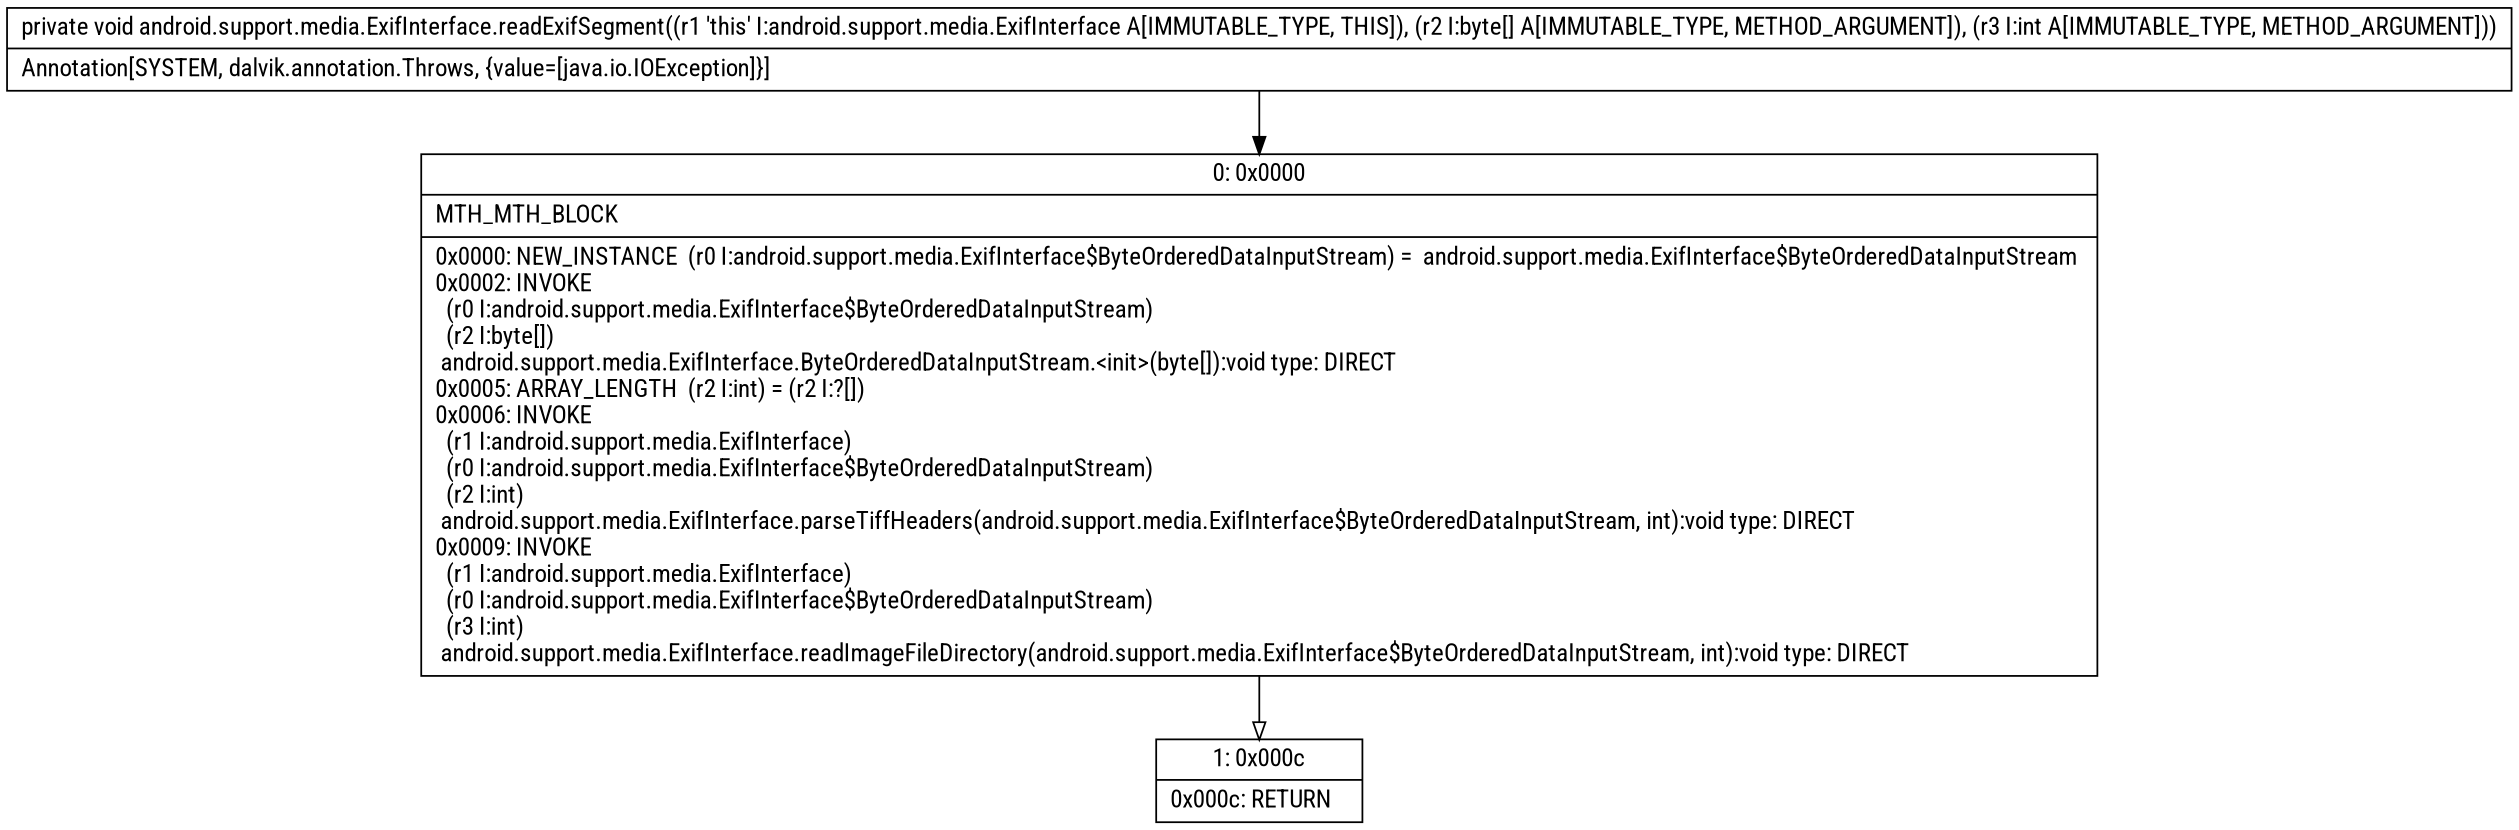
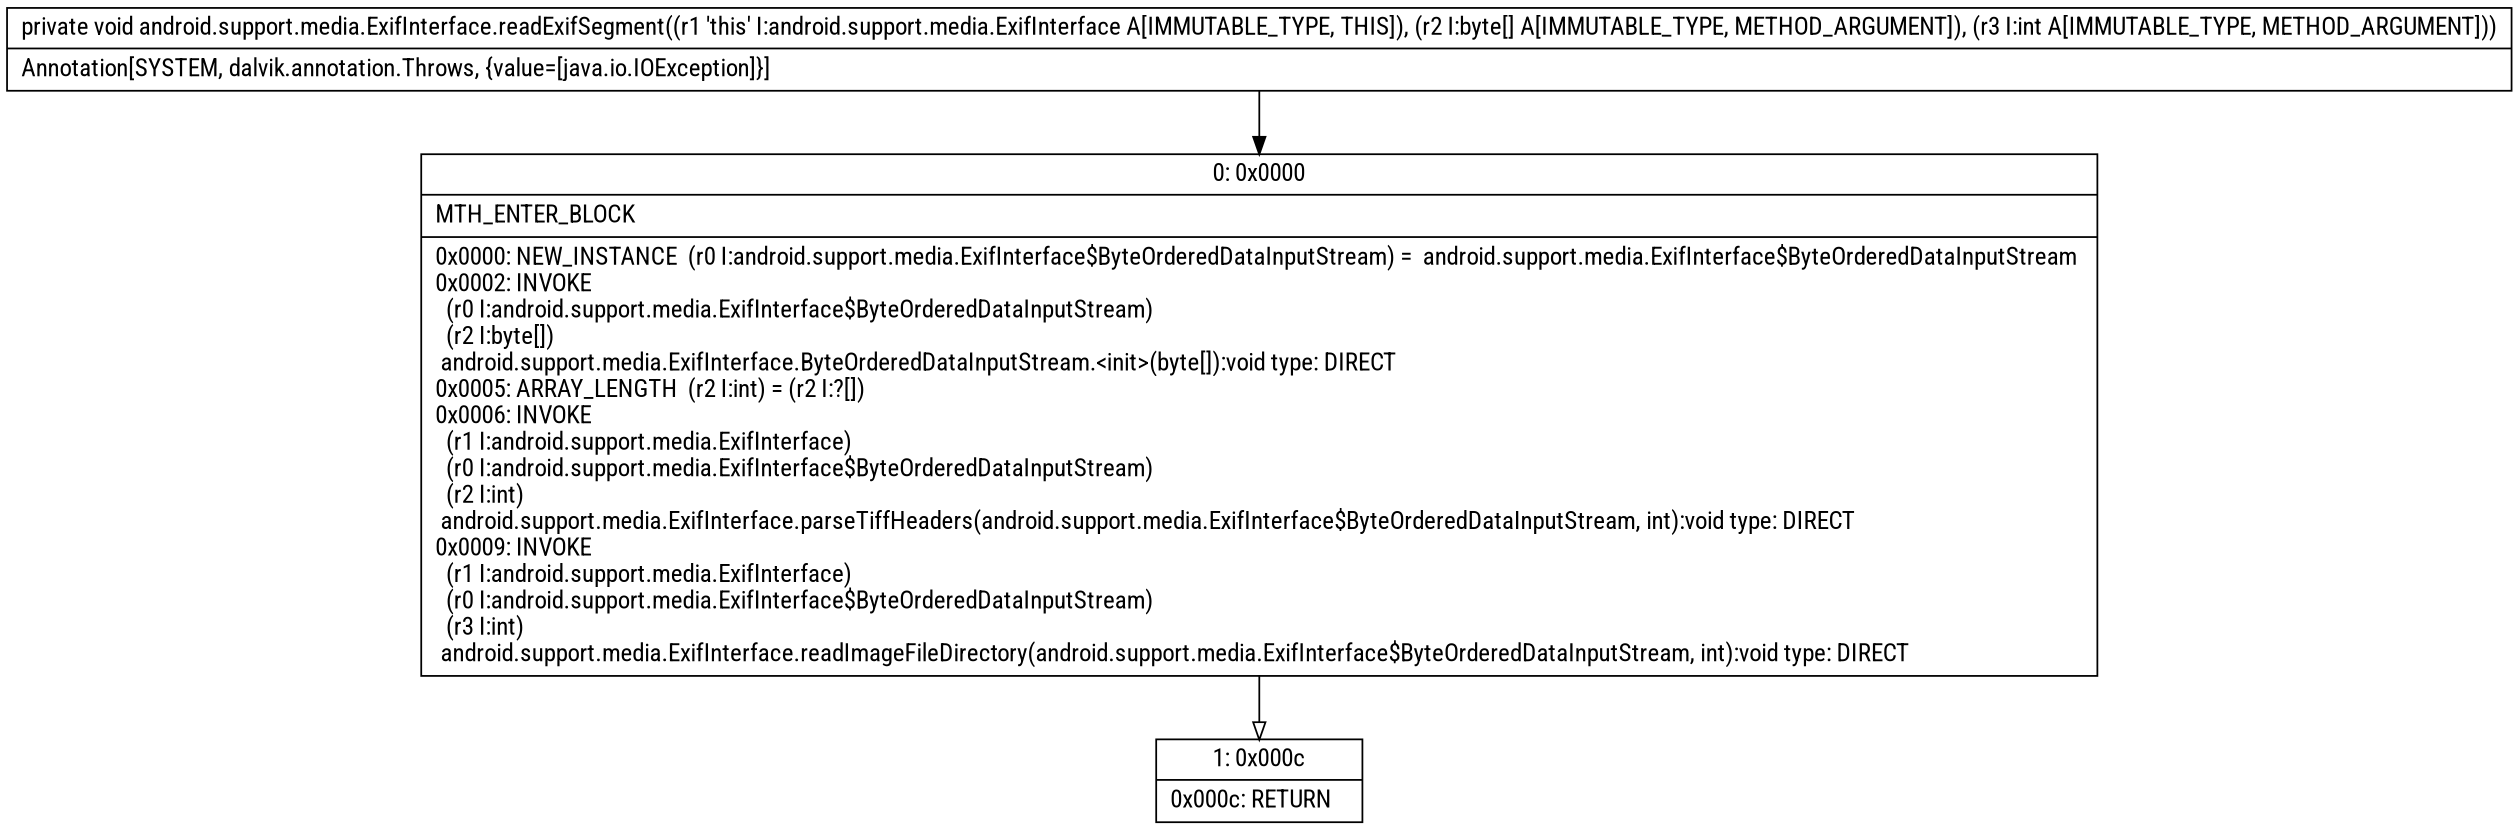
node "0: 0x0000": text "MTH_MTH_BLOCK" -> "MTH_ENTER_BLOCK"
